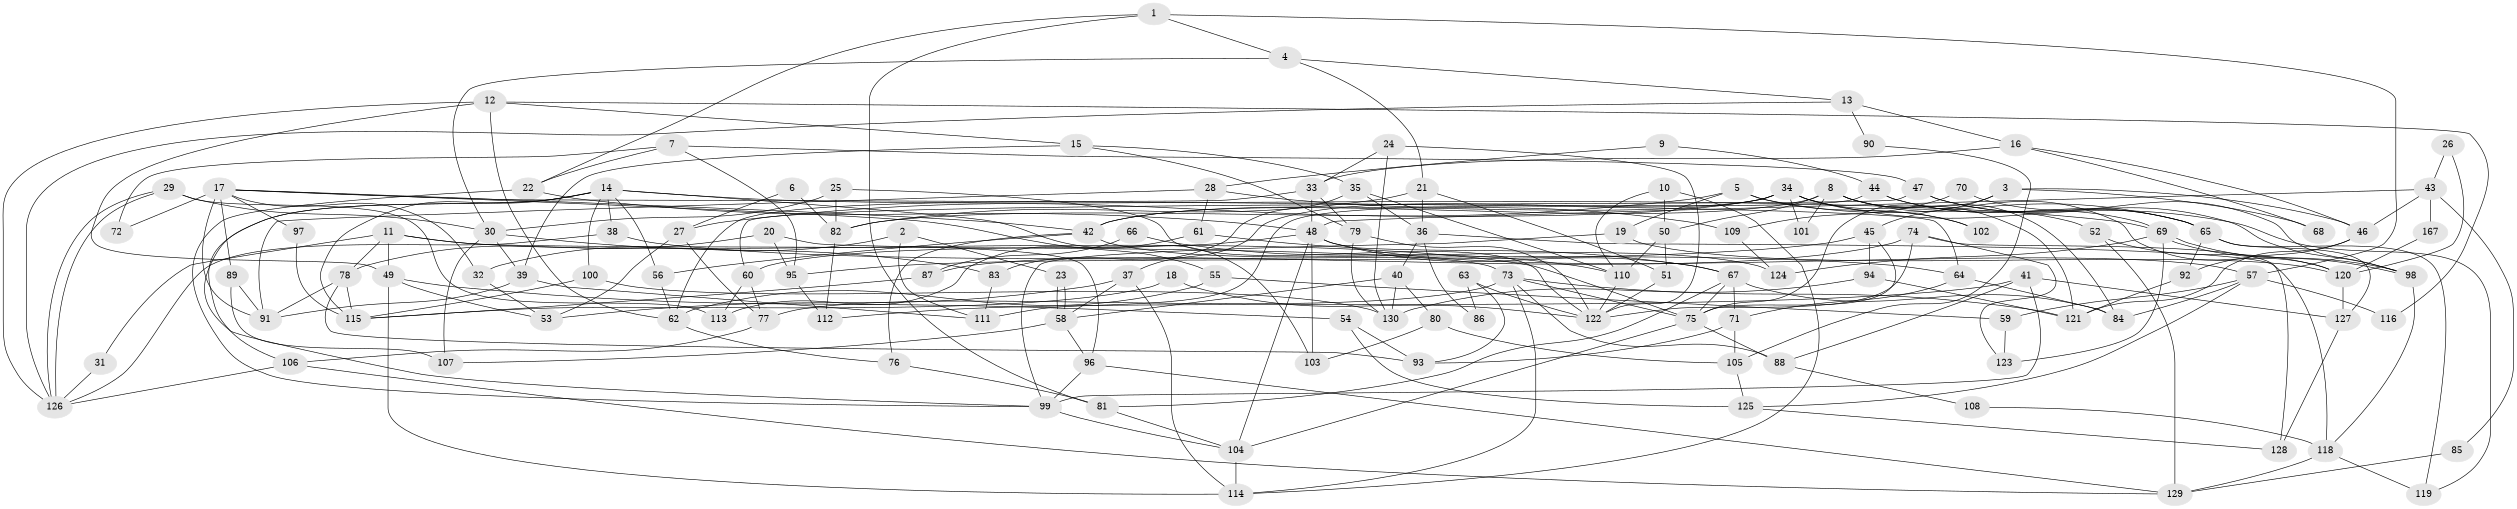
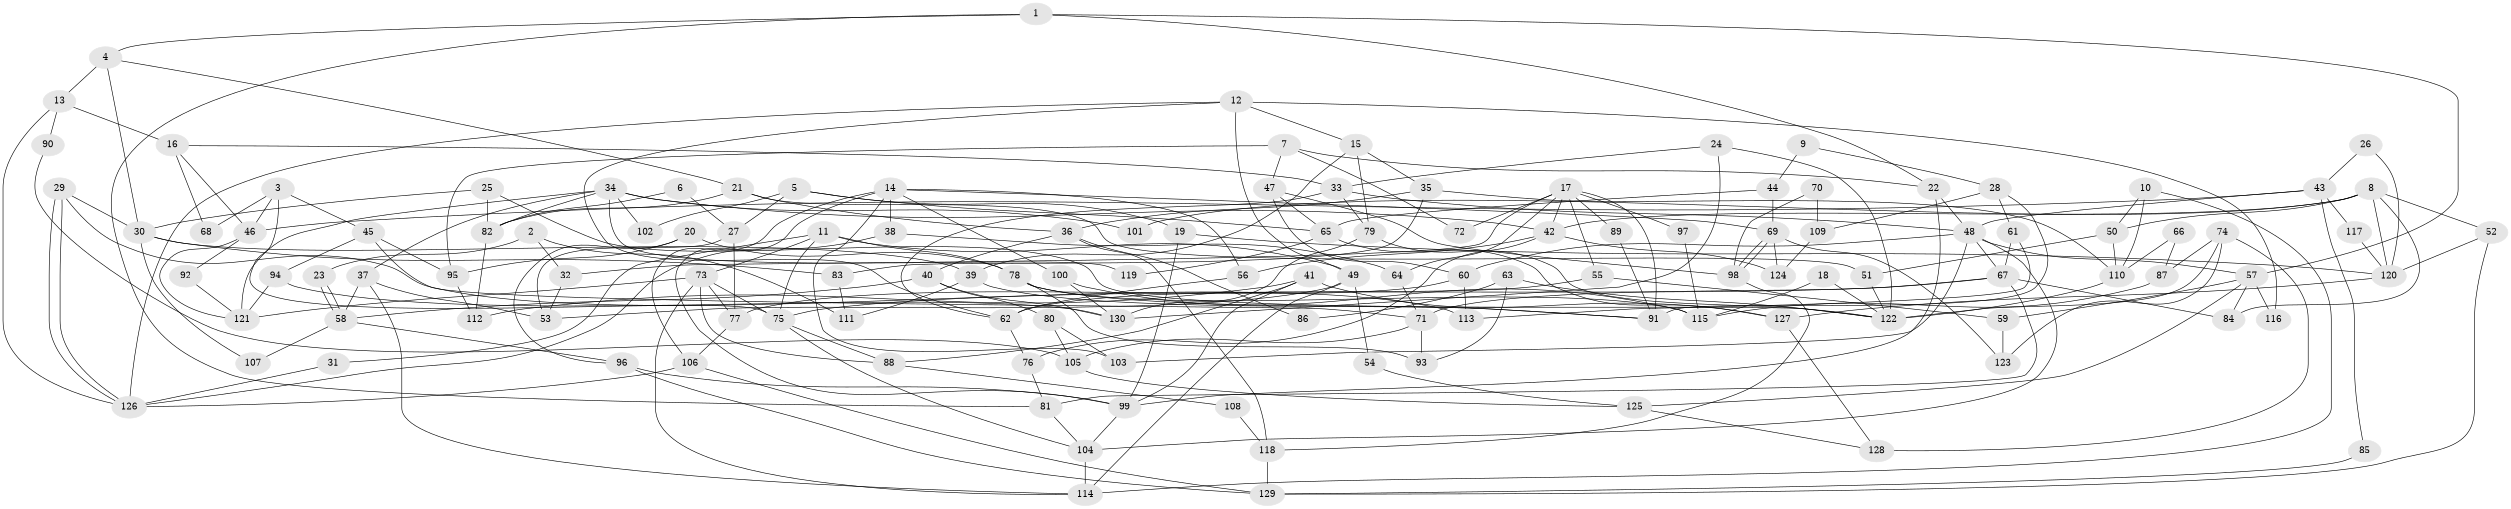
edge "44" -- "111": removed
edge "14" -- "115": removed
node "167": label "167" -> "117"
edge "65" -- "92": removed
edge "64" -- "84": removed
edge "45" -- "75": now "45" -- "71"
edge "54" -- "93": removed
edge "89" -- "107": removed
edge "118" -- "119": removed
